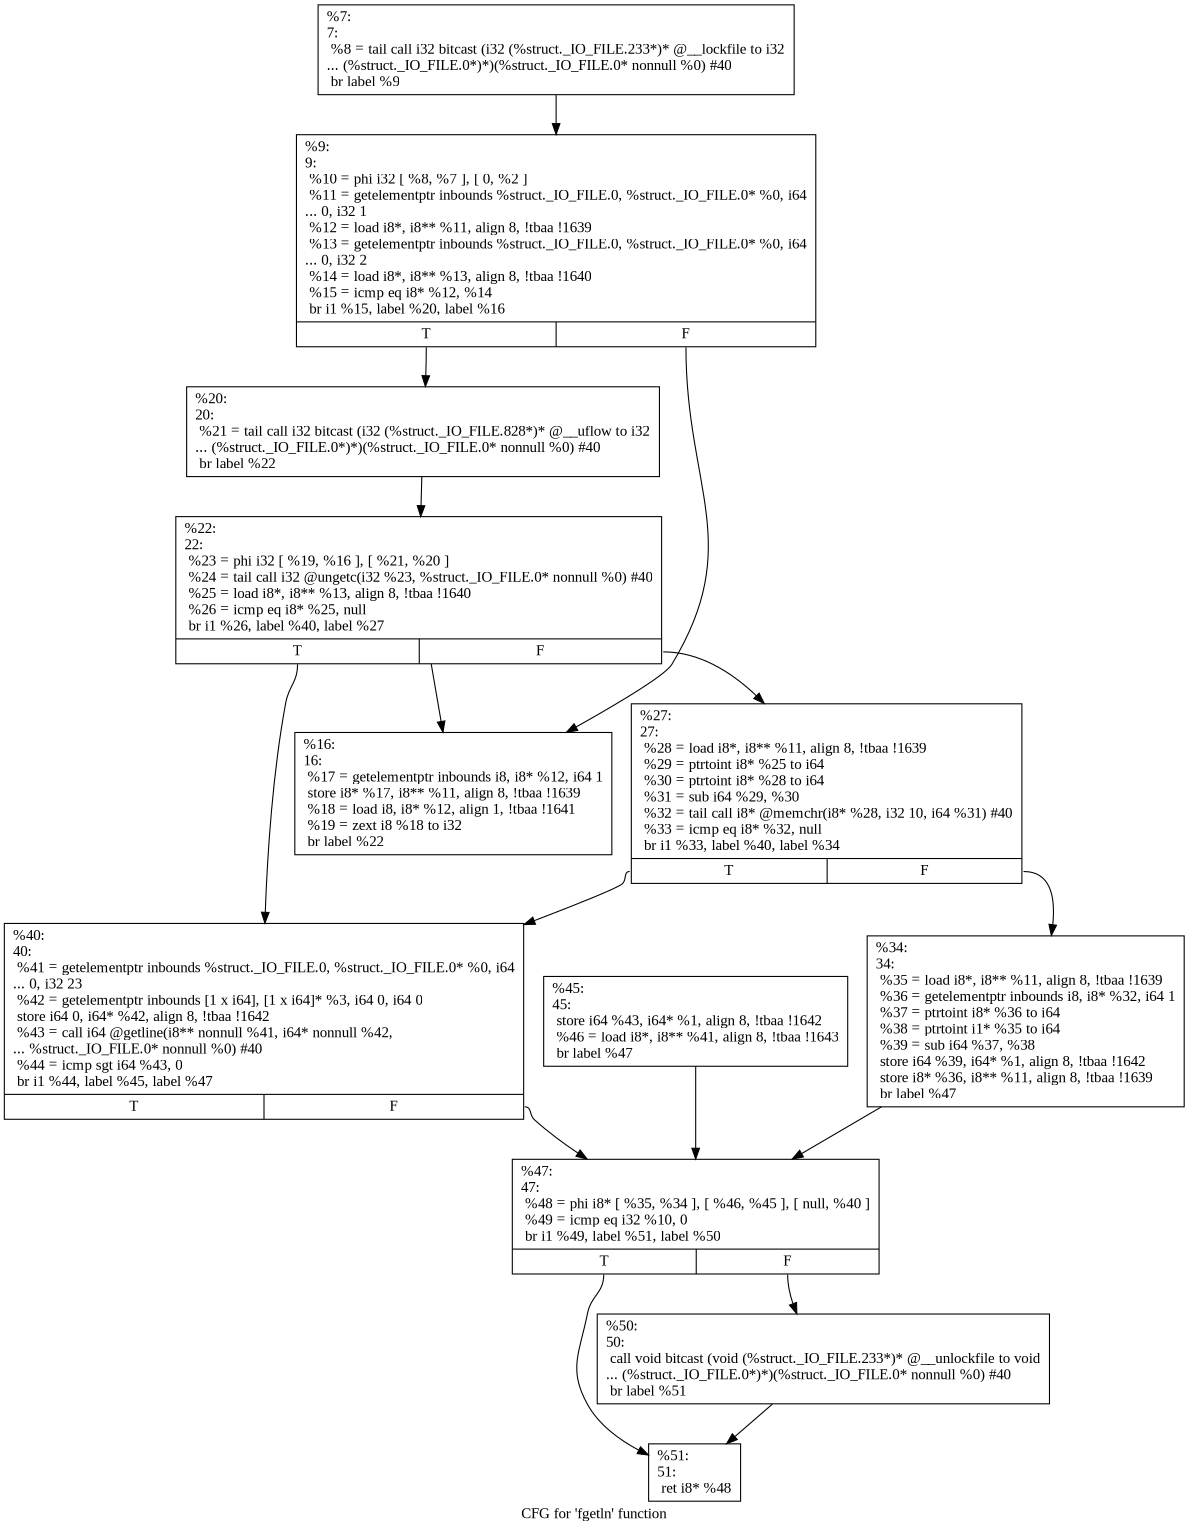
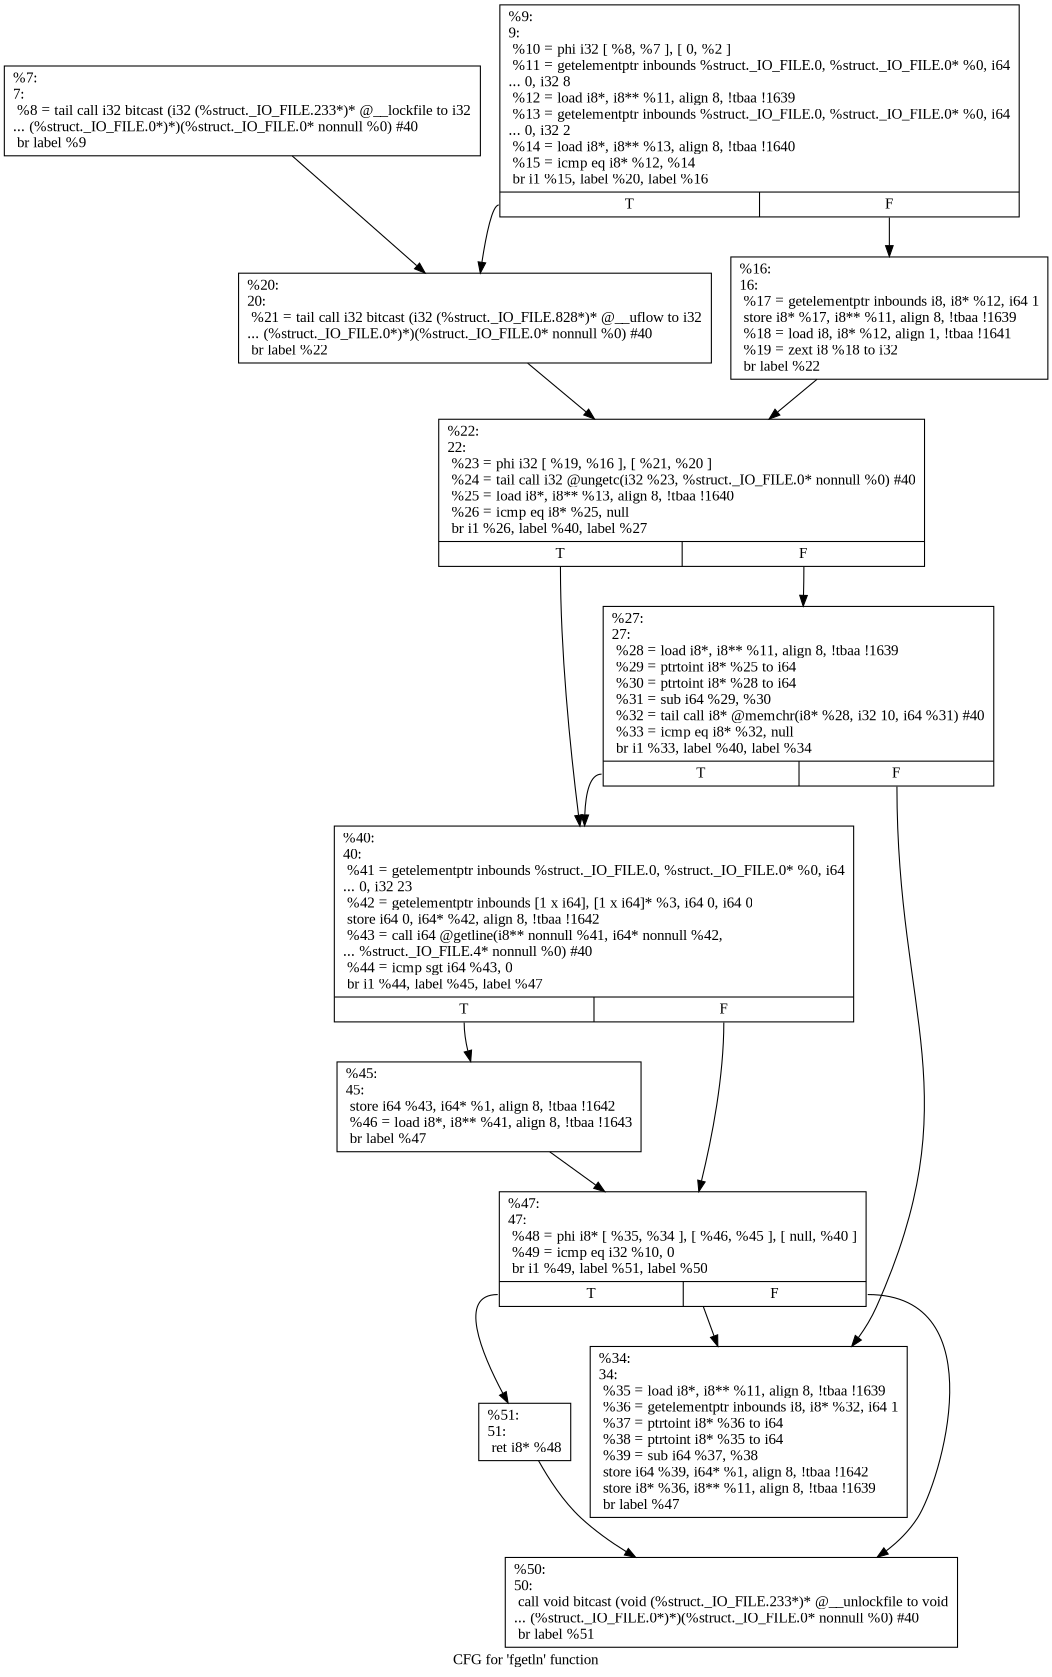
edge "%7:" -> "%9:": now "%7:" -> "%20:"
node "%9:": text "... 0, i32 1" -> "... 0, i32 8"
edge "%22:" -> "%16:": reversed
node "%34:": text "%38 = ptrtoint i1* %35 to i64" -> "%38 = ptrtoint i8* %35 to i64"
edge "%40:" -> "%45:": added
node "%40:": text "... %struct._IO_FILE.0* nonnull %0) #40" -> "... %struct._IO_FILE.4* nonnull %0) #40"
edge "%34:" -> "%47:": reversed
edge "%50:" -> "%51:": reversed
